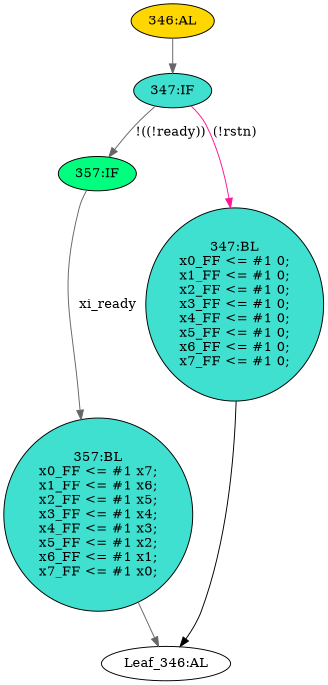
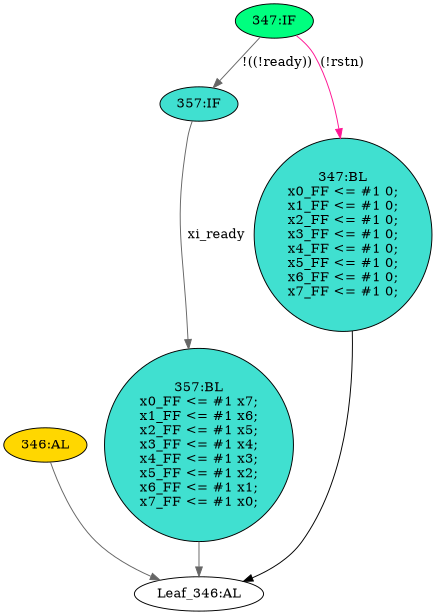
edge "346:AL" -> "347:IF": now "346:AL" -> "Leaf_346:AL"
node "347:IF": fillcolor turquoise -> springgreen
node "357:IF": fillcolor springgreen -> turquoise
